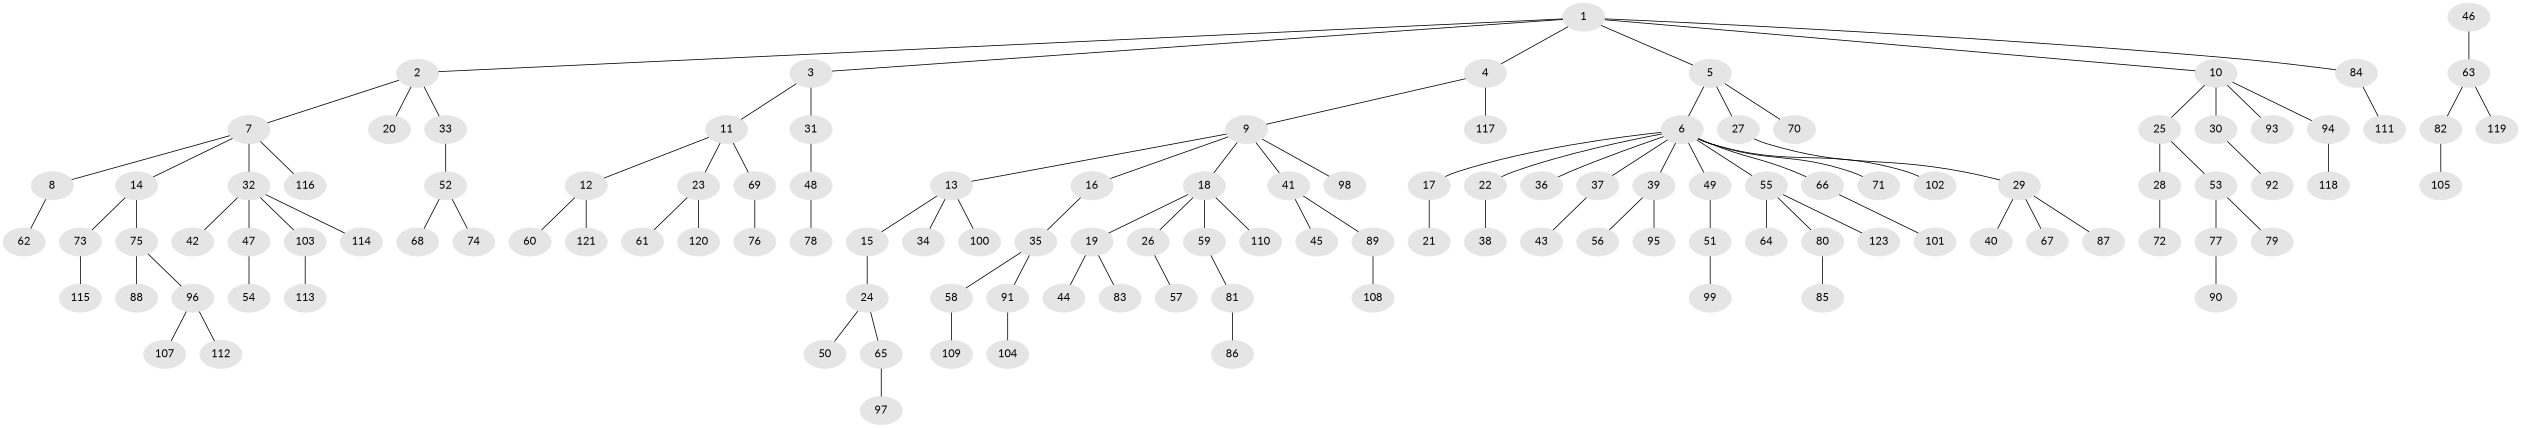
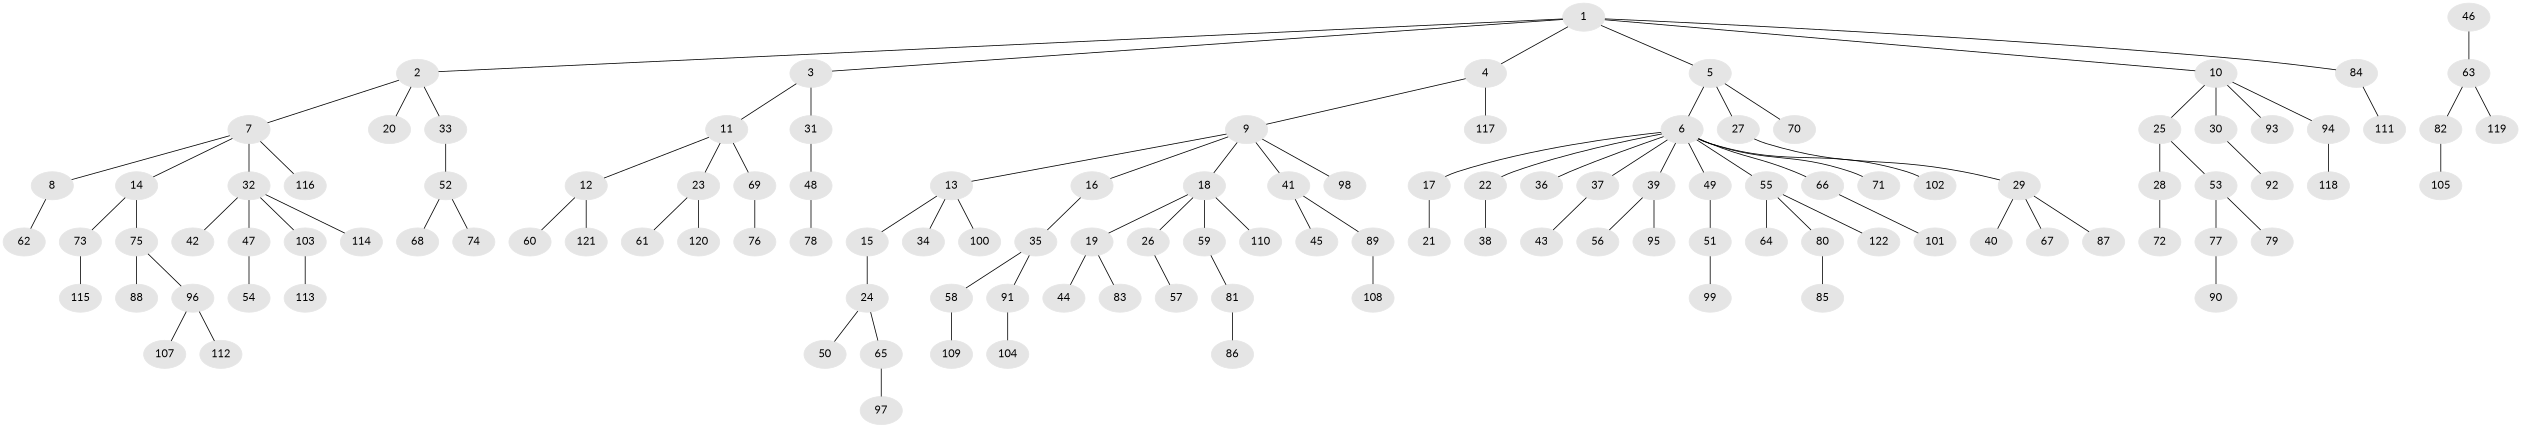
node "123": label "123" -> "122"
